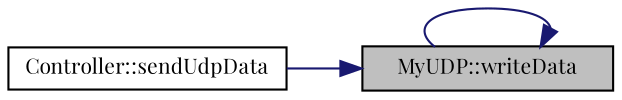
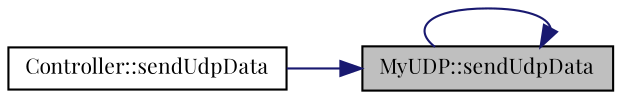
node "MyUDP::writeData": label "MyUDP::writeData" -> "MyUDP::sendUdpData"
